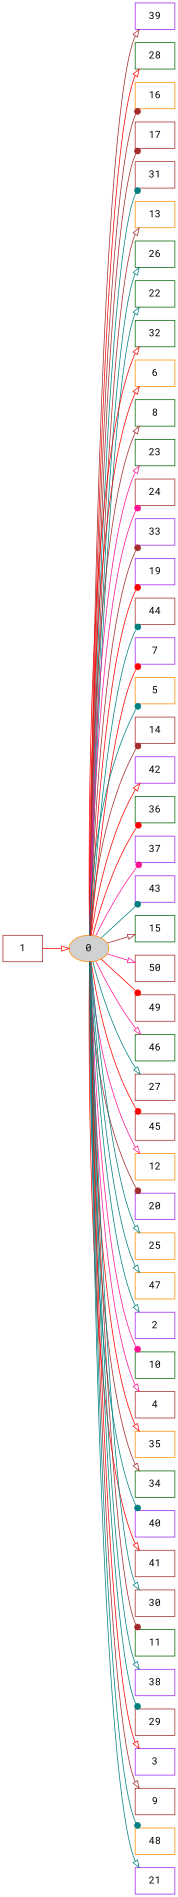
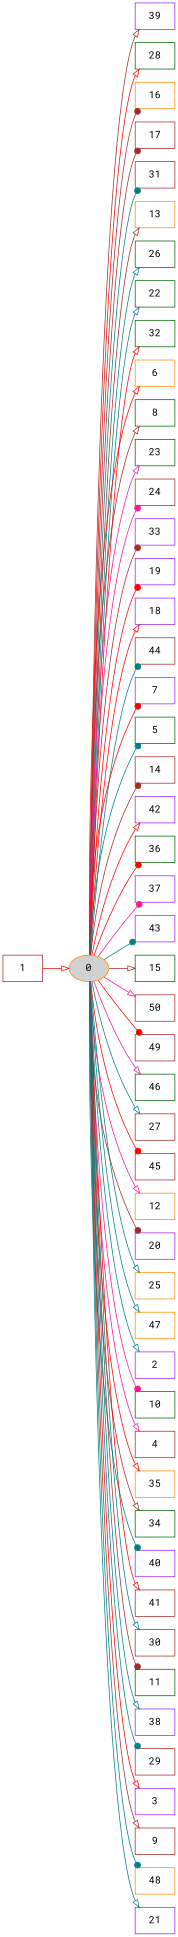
node "18": added
node "5": color darkorange -> darkgreen
